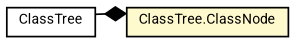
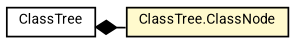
edge "ClassTree" -> "ClassTree.ClassNode": reversed
